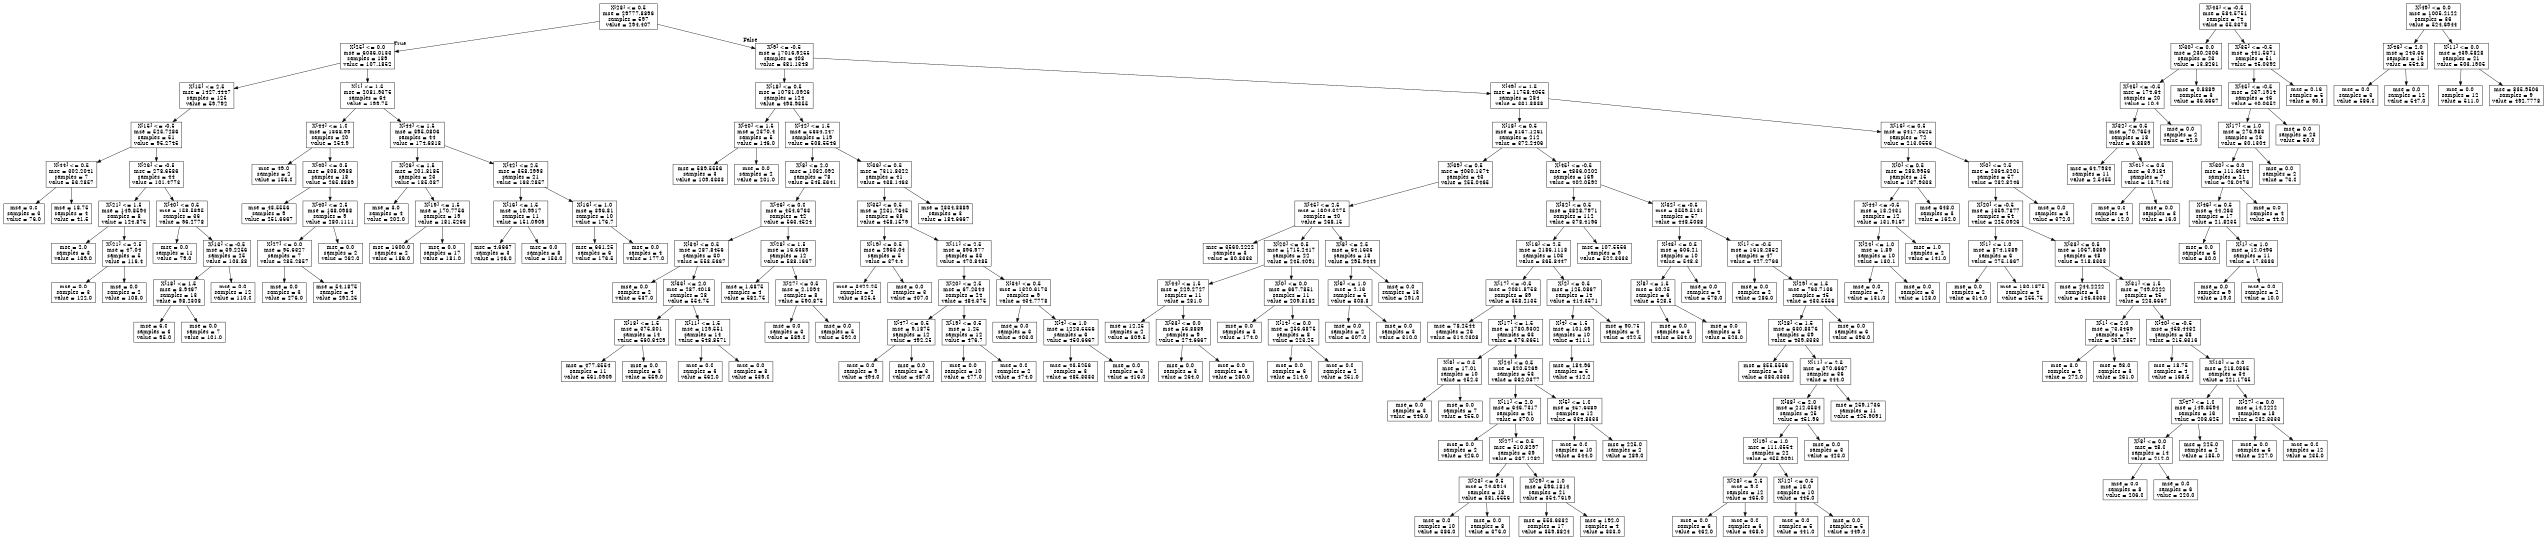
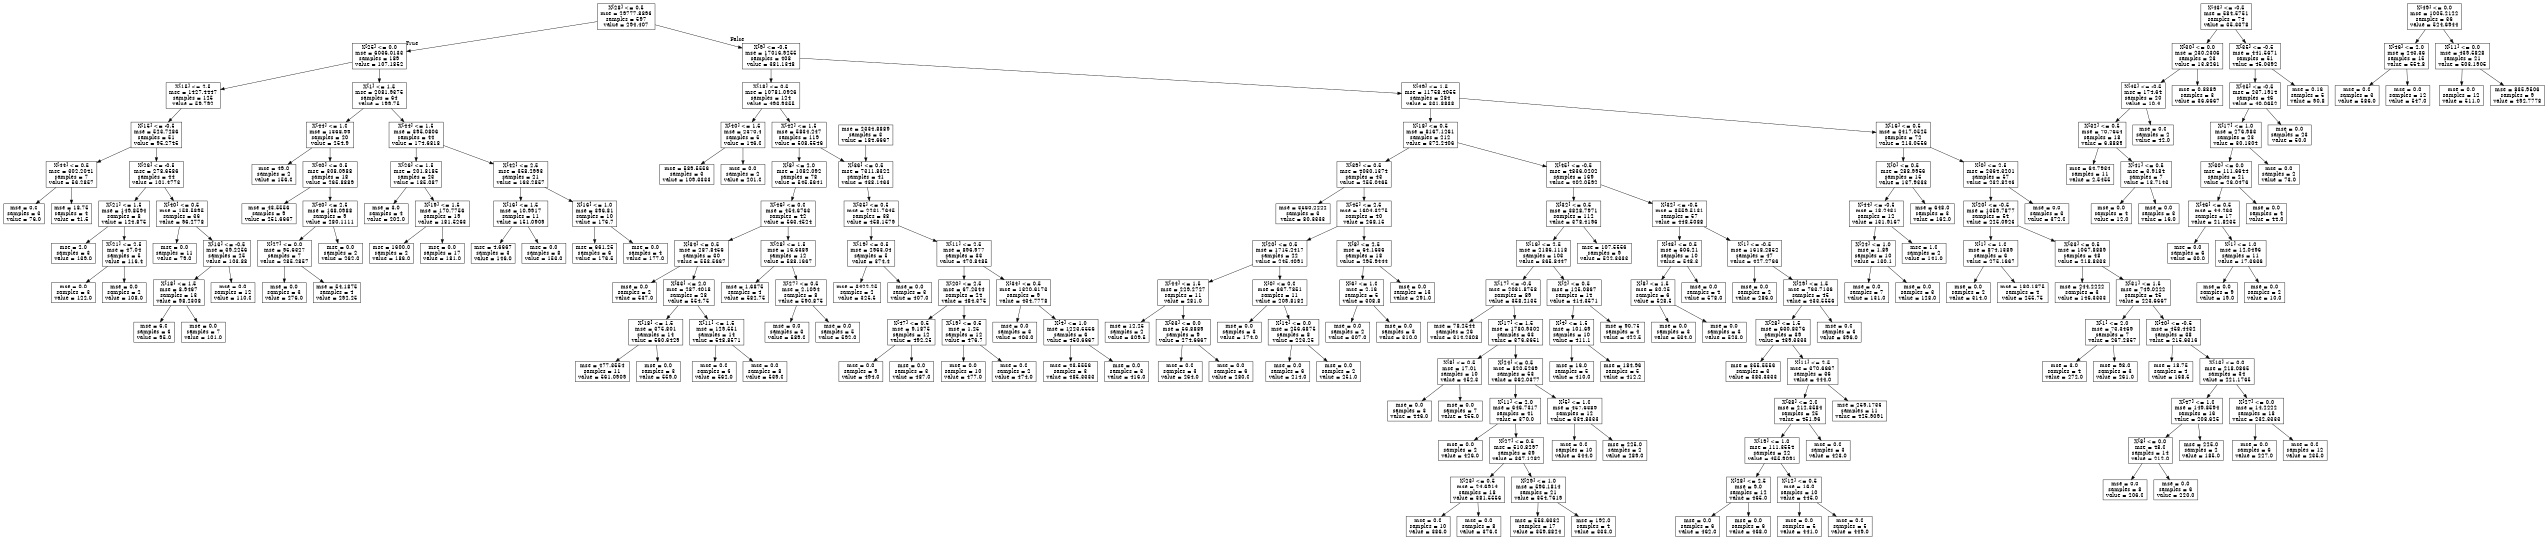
edge "X[36] <= 0.5 mse = 7311.8322 samples = 41 value = 438.1463" -> "mse = 2334.8889 samples = 3 value = 184.6667": reversed
edge "X[45] <= 2.5 mse = 1604.3275 samples = 40 value = 268.15" -> "mse = 3560.2222 samples = 3 value = 80.3333": now "X[39] <= 0.5 mse = 4030.1374 samples = 43 value = 255.0465" -> "mse = 3560.2222 samples = 3 value = 80.3333"
node "mse = 43.5256 samples = 3 value = 485.3333": label "mse = 43.5256 samples = 3 value = 485.3333" -> "mse = 43.5556 samples = 3 value = 485.3333"
node "mse = 16.0 samples = 5 value = 410.0": added
